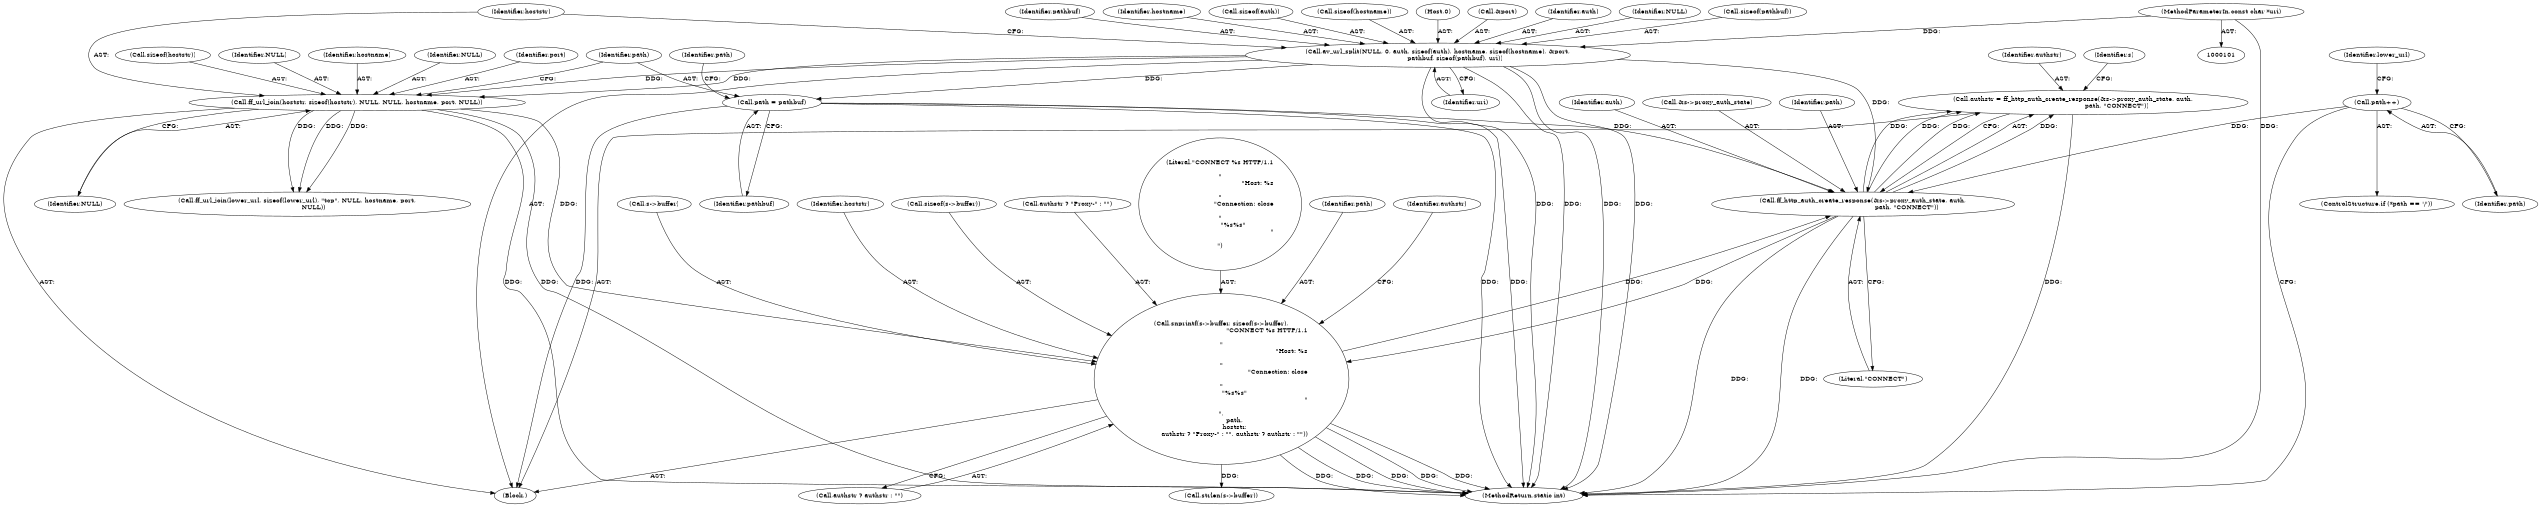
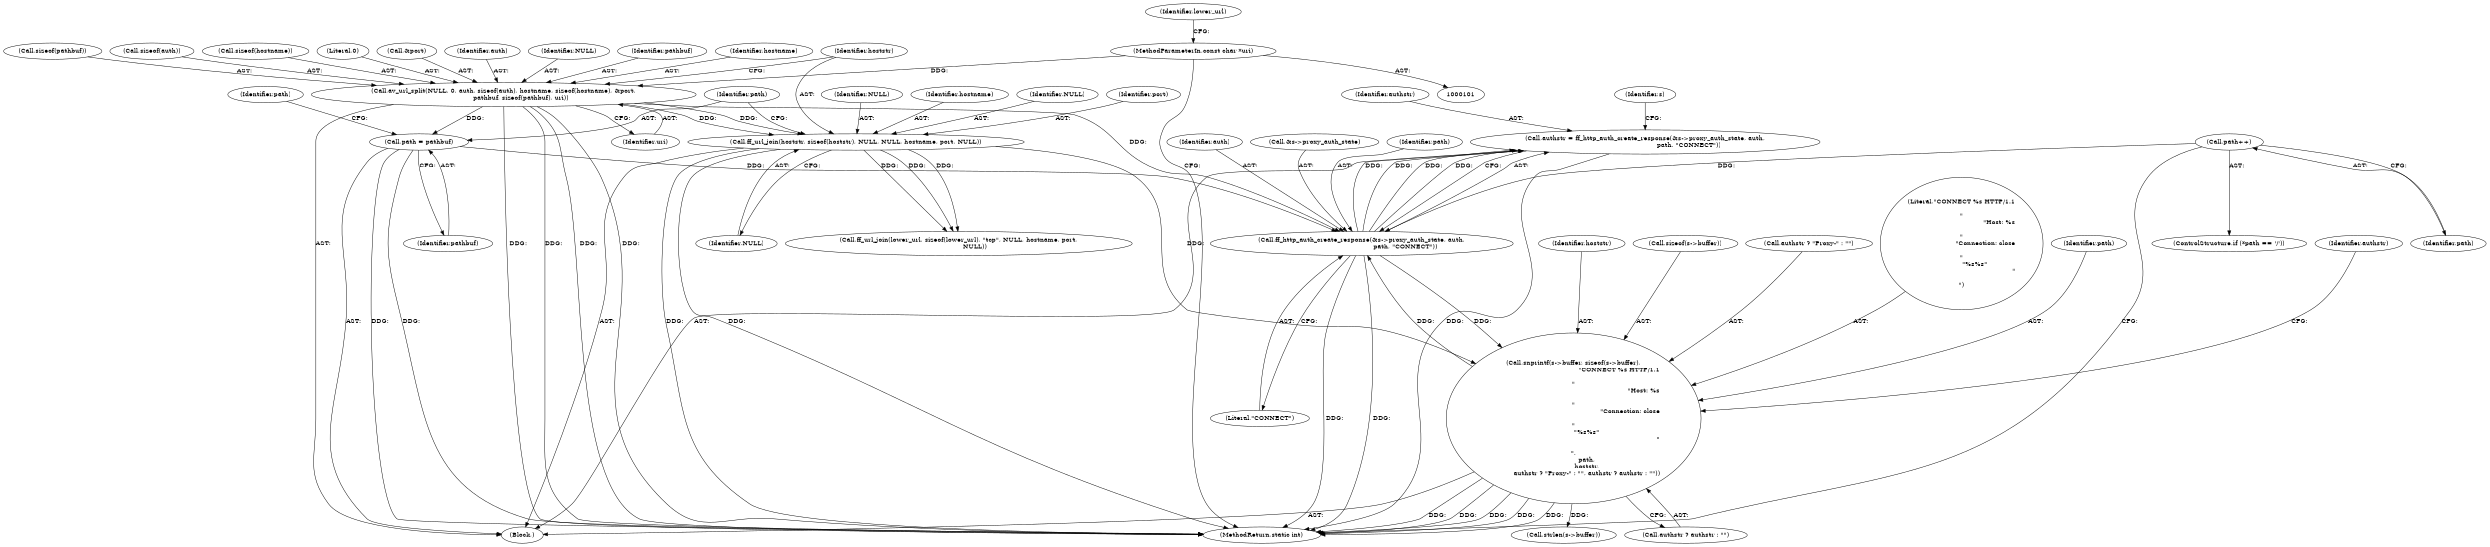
node "(Host,0)": label "(Host,0)" -> "(Literal,0)"
node "(Call,sizeof(hoststr))": removed
edge "(Identifier,lower_url)" -> "(Call,path++)": now "(Identifier,lower_url)" -> "(MethodParameterIn,const char *uri)"
edge "(MethodParameterIn,const char *uri)" -> "(MethodReturn,static int)": label "DDG: " -> "CFG: "
node "(Call,s->buffer)": removed
edge "(Call,path = pathbuf)" -> "(Block,)": label "DDG: " -> "AST: "
